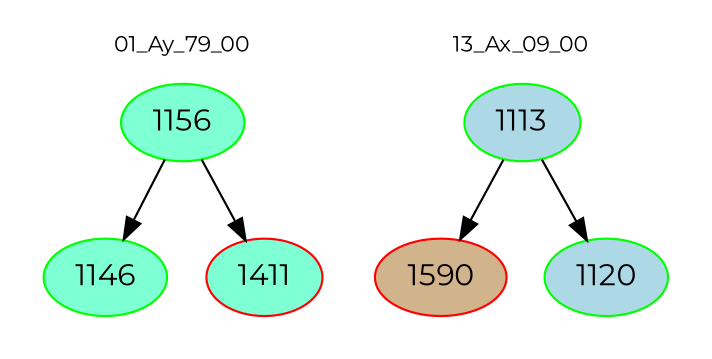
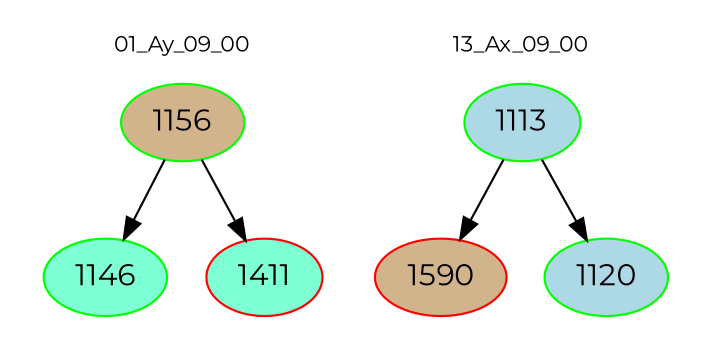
cluster "01_Ay_79_00": label "01_Ay_79_00" -> "01_Ay_09_00"
node "1156": fillcolor aquamarine -> tan
